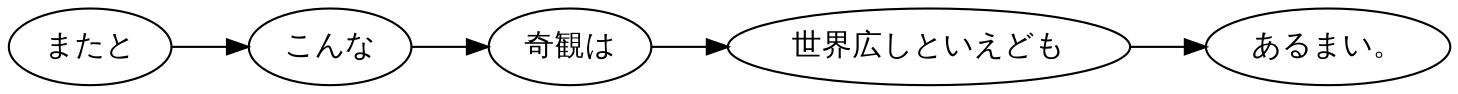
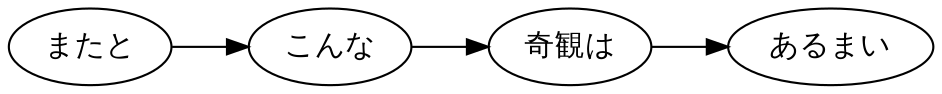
node "世界広しといえども": label "世界広しといえども" -> "あるまい"
node "あるまい。": removed
